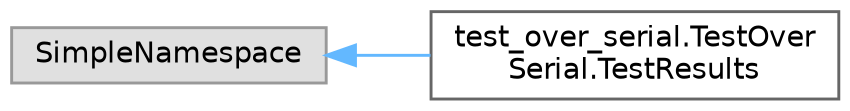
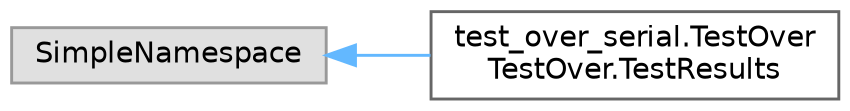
node "test_over_serial.TestOver Serial.TestResults": label "test_over_serial.TestOver Serial.TestResults" -> "test_over_serial.TestOver TestOver.TestResults"
